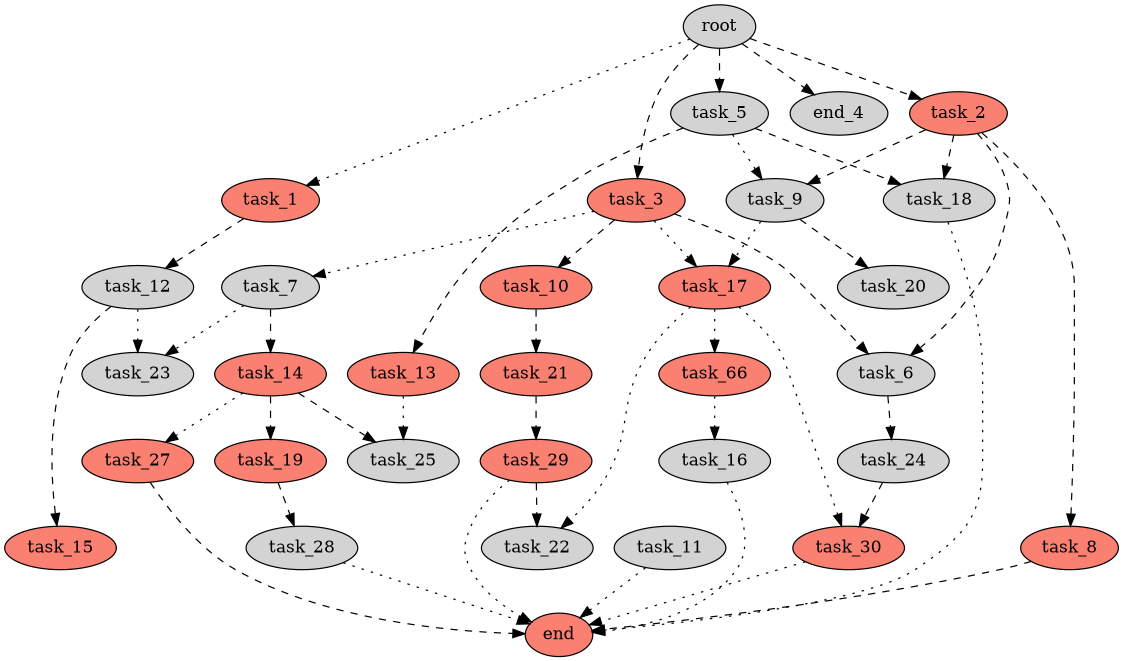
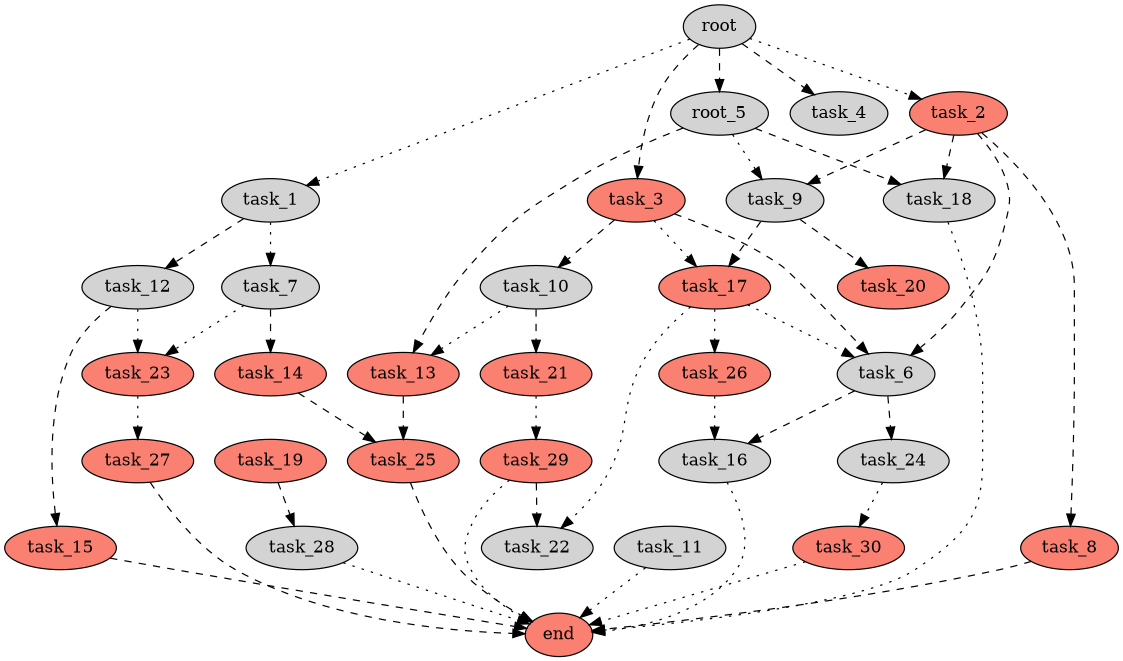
edge "root" -> "task_2": style dashed -> dotted
node "task_5": label "task_5" -> "root_5"
node "end_4": label "end_4" -> "task_4"
node "task_1": fillcolor salmon -> lightgrey
edge "task_9" -> "task_17": style dotted -> dashed
edge "task_3" -> "task_7": now "task_1" -> "task_7"
node "task_10": fillcolor salmon -> lightgrey
node "task_20": fillcolor lightgrey -> salmon
edge "task_10" -> "task_13": added
node "task_23": fillcolor lightgrey -> salmon
node "task_66": label "task_66" -> "task_26"
edge "task_17" -> "task_30": now "task_17" -> "task_6"
edge "task_14" -> "task_19": removed
edge "task_13" -> "task_25": style dotted -> dashed
edge "task_21" -> "task_29": style dashed -> dotted
edge "task_14" -> "task_27": now "task_23" -> "task_27"
edge "task_6" -> "task_16": added
node "task_25": fillcolor lightgrey -> salmon
edge "task_24" -> "task_30": style dashed -> dotted
edge "task_25" -> "end": added
edge "task_15" -> "end": added
